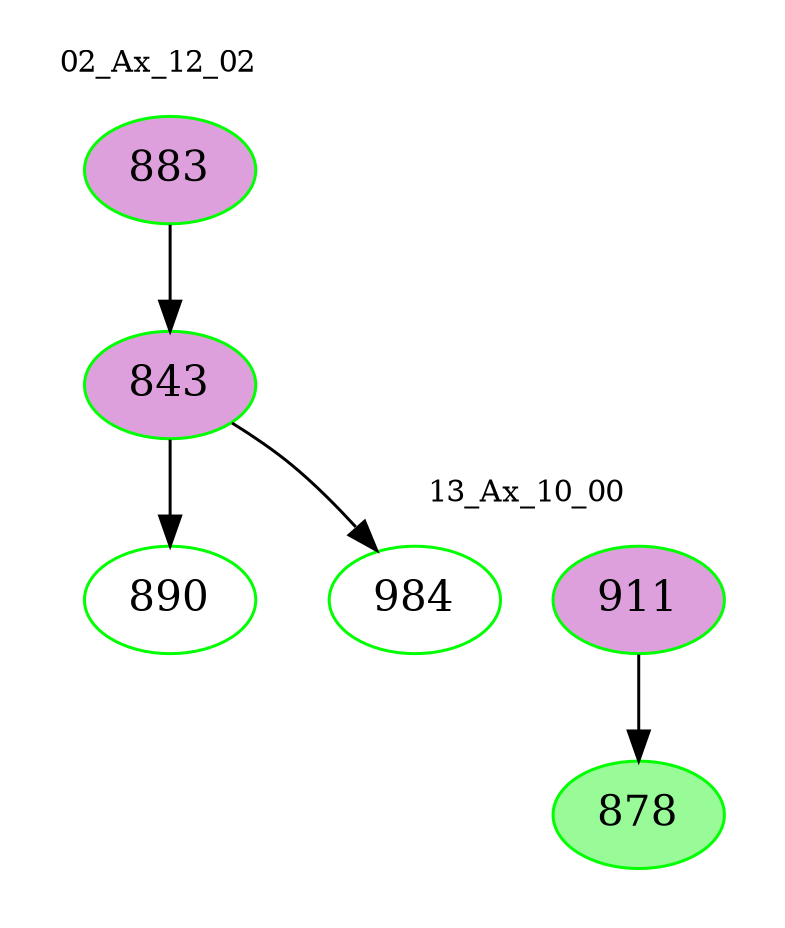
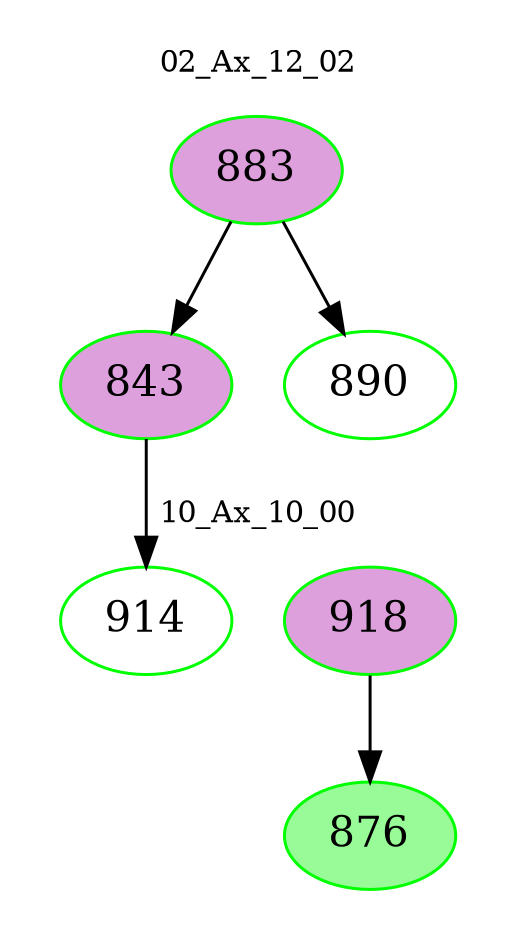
edge "843" -> "890": now "883" -> "890"
cluster "13_Ax_10_00": label "13_Ax_10_00" -> "10_Ax_10_00"
node "984": label "984" -> "914"
node "911": label "911" -> "918"
node "878": label "878" -> "876"
